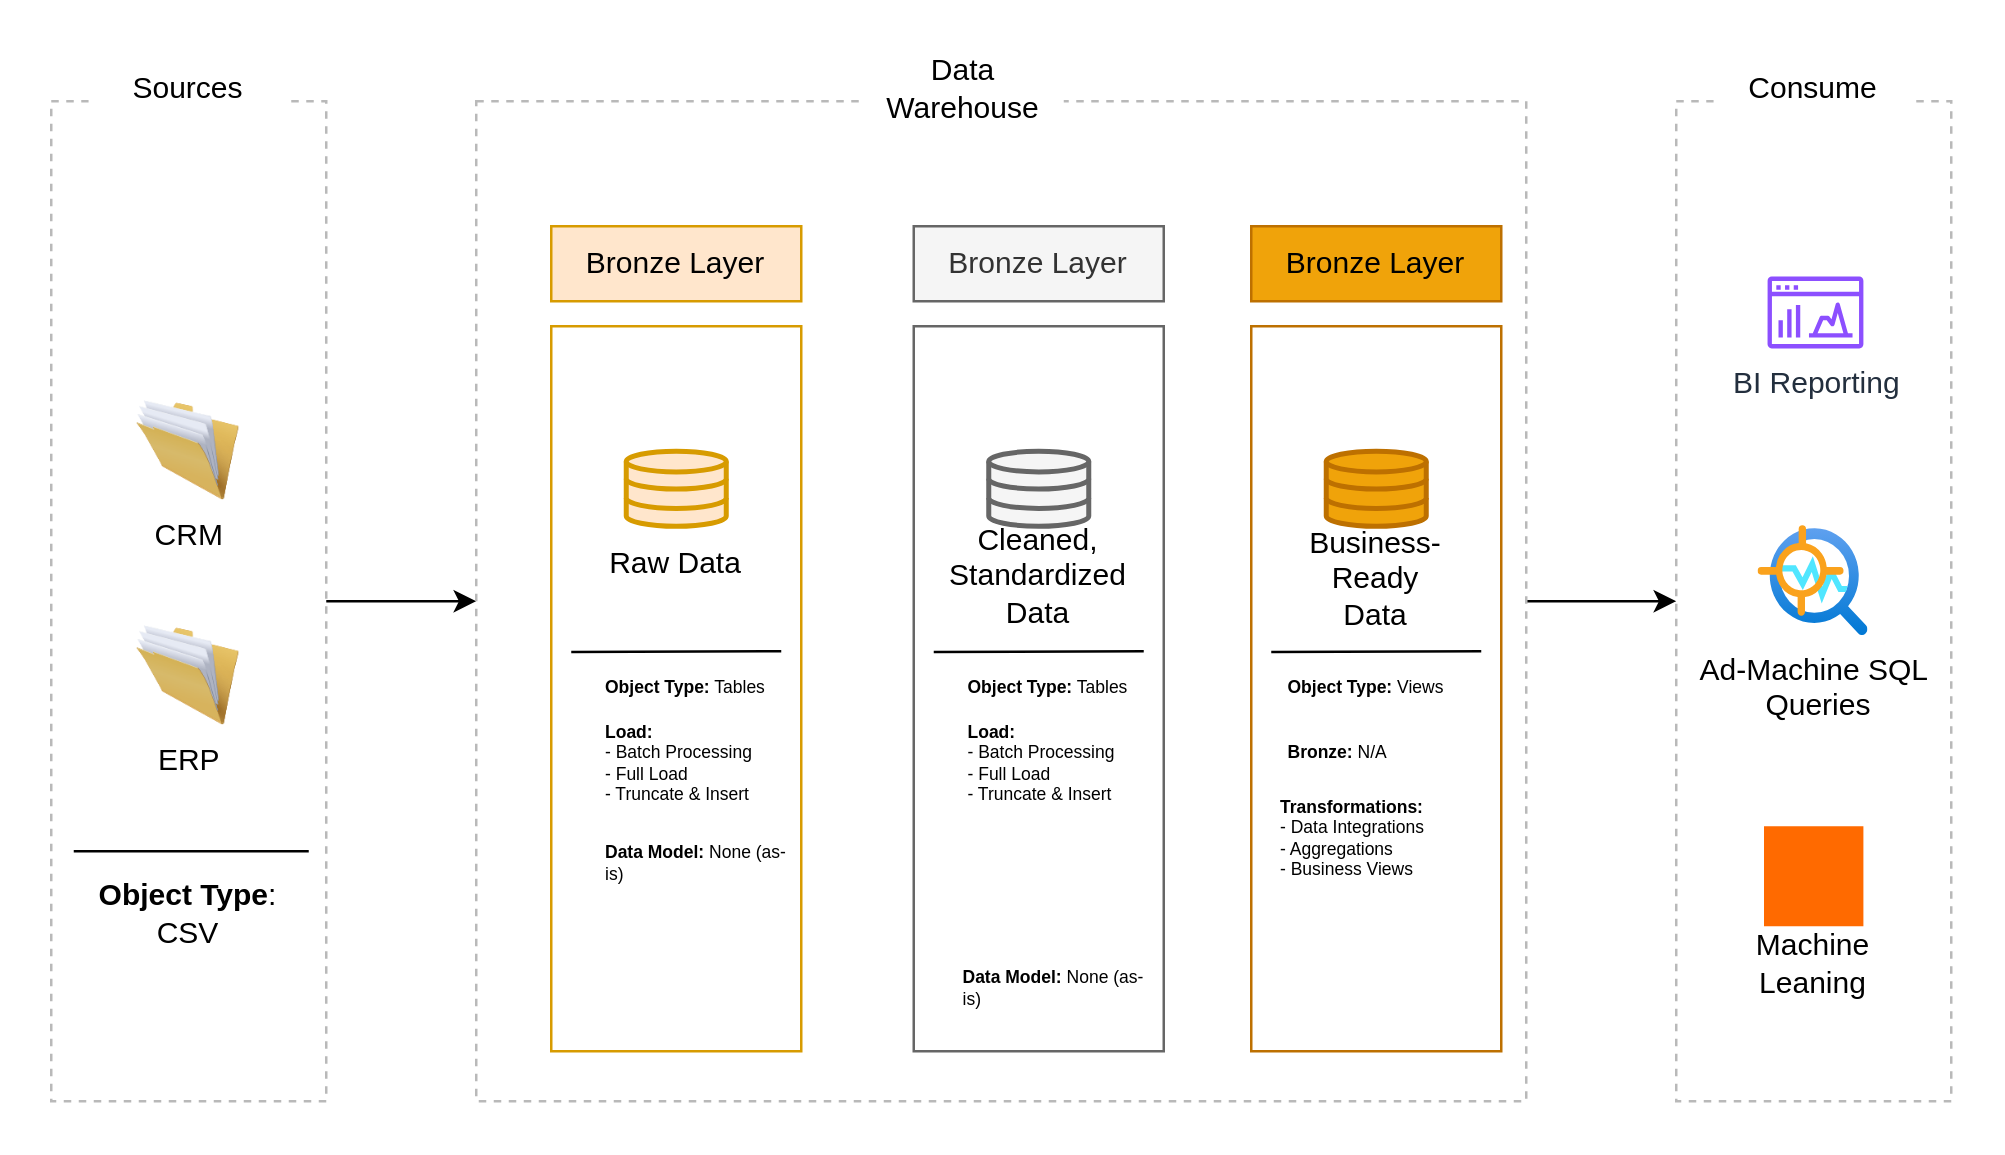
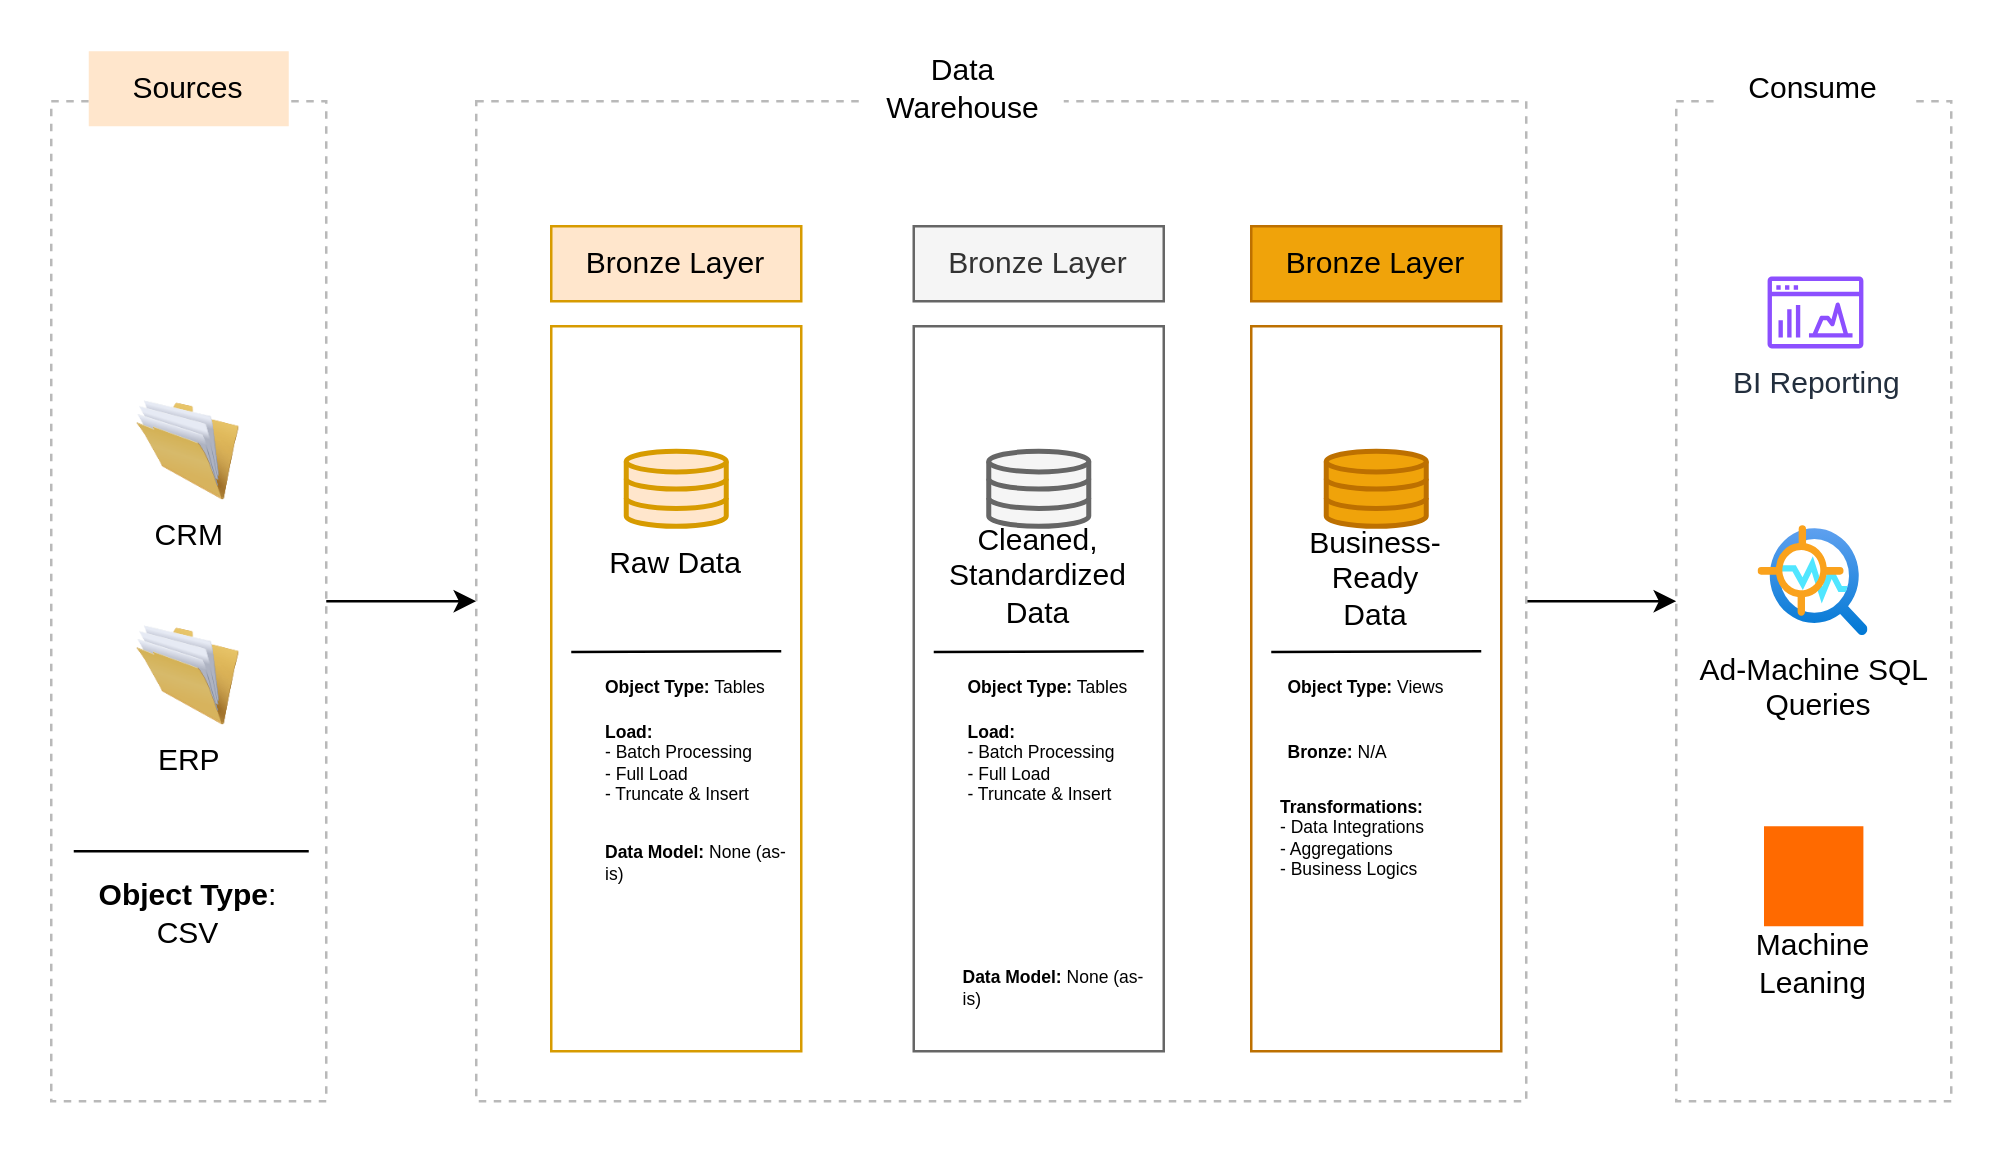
node "Sources": fillcolor #ffffff -> #ffe6cc
node "Transformations: - Data Integrations - Aggregations - Business Views": label "Transformations: - Data Integrations - Aggregations - Business Views" -> "Transformations: - Data Integrations - Aggregations - Business Logics"
